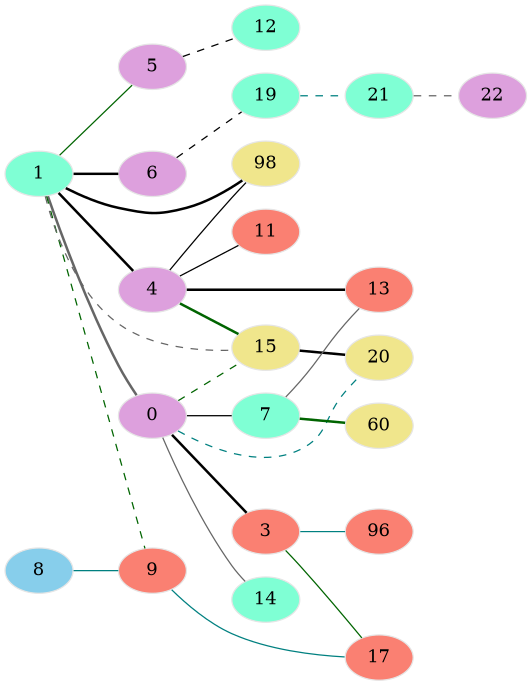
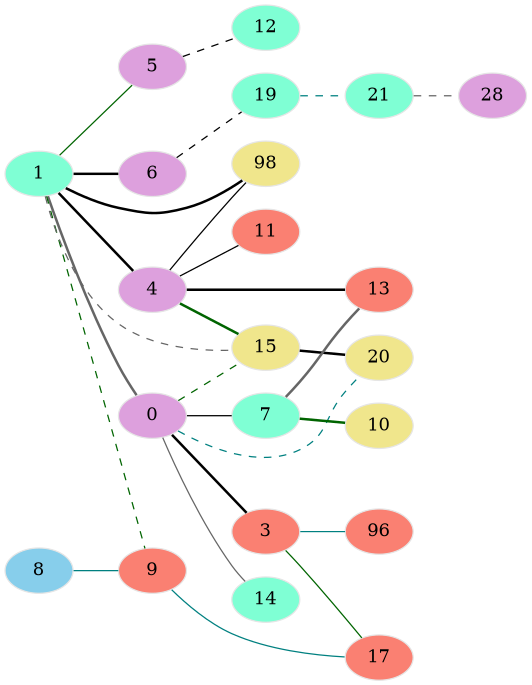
node "22": label "22" -> "28"
edge "13" -- "7": style solid -> bold
node "60": label "60" -> "10"
